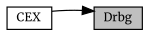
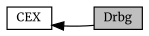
edge "CEX" -> "Drbg": reversed
